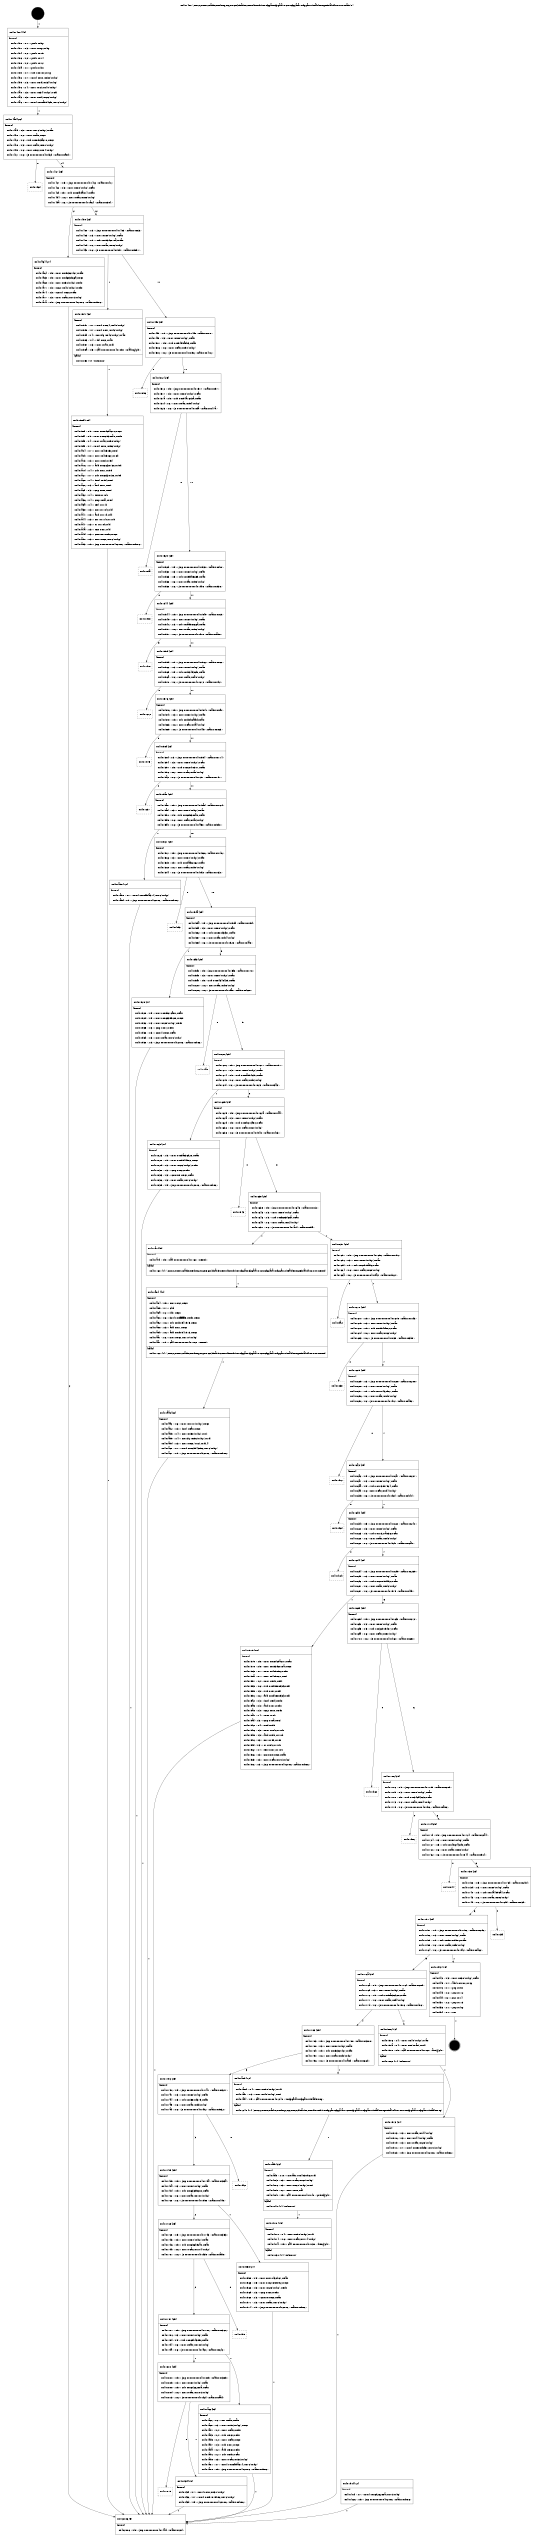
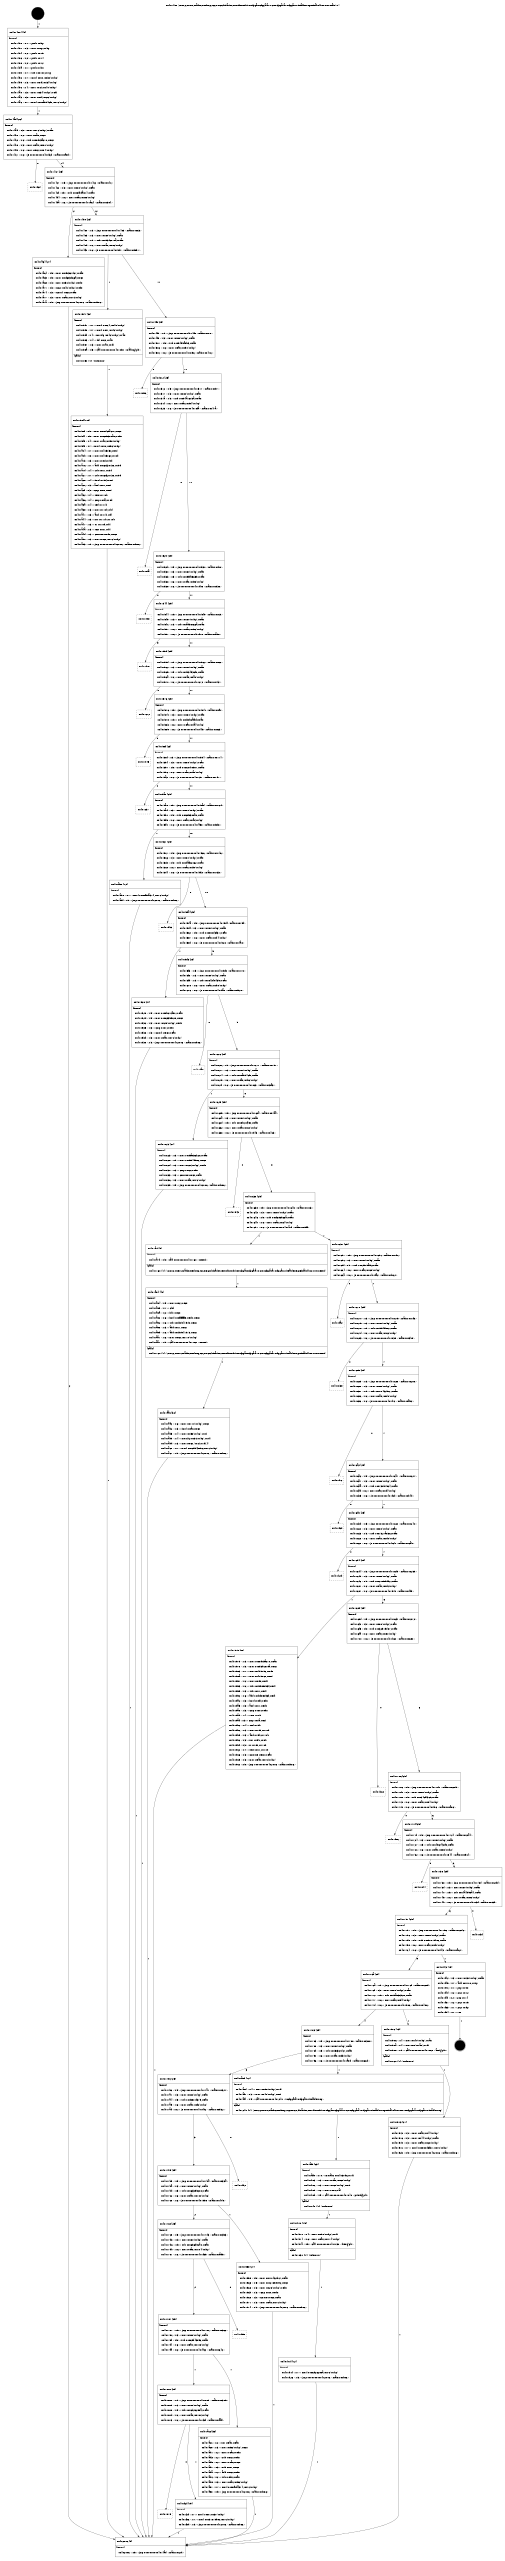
edge "0x401b10 [15]" -> "0x401b1f [12]": added, label "1"
